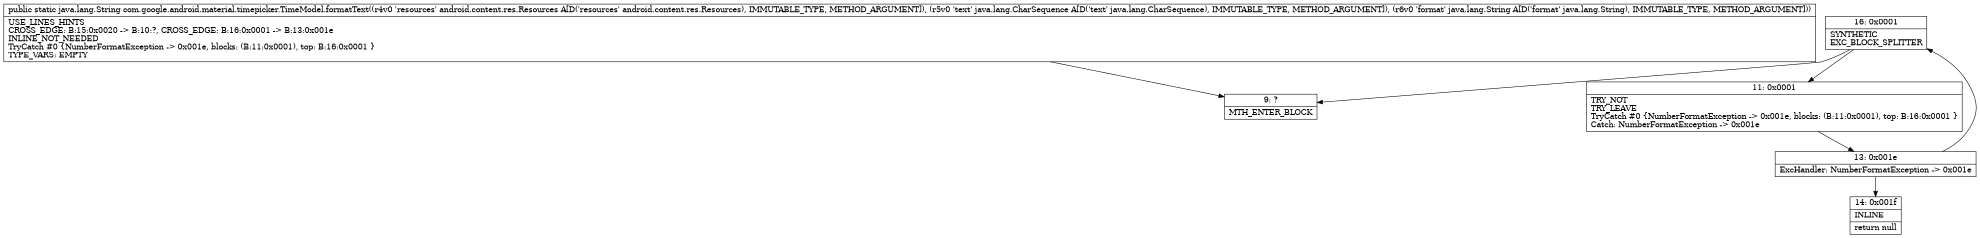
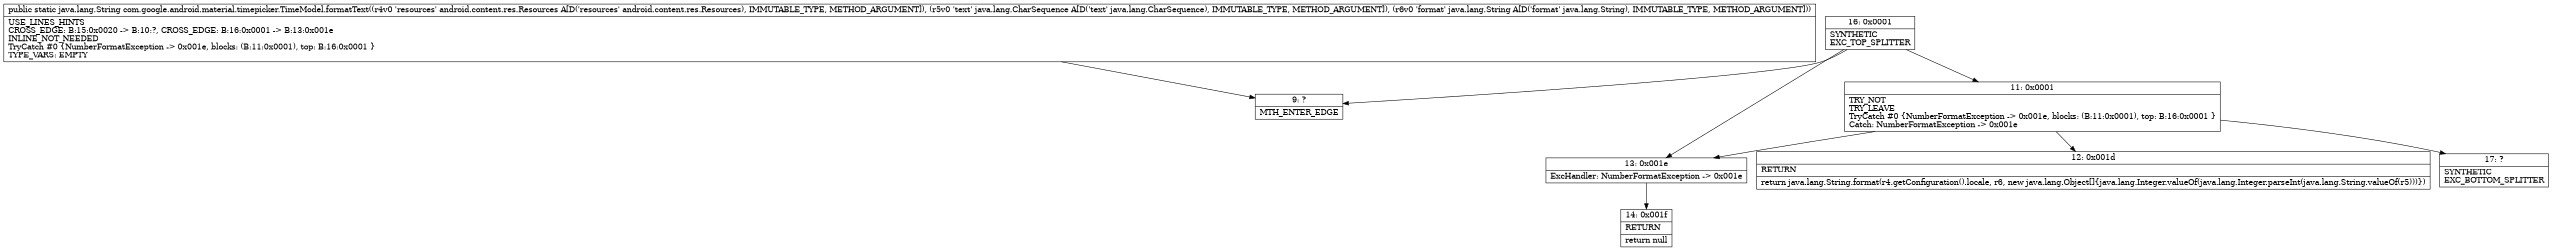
node "16: 0x0001": text "EXC_BLOCK_SPLITTER" -> "EXC_TOP_SPLITTER"
edge "13: 0x001e" -> "16: 0x0001": reversed
node "9: ?": text "MTH_ENTER_BLOCK" -> "MTH_ENTER_EDGE"
node "12: 0x001d": added
node "17: ?": added
node "14: 0x001f": text "INLINE" -> "RETURN"
